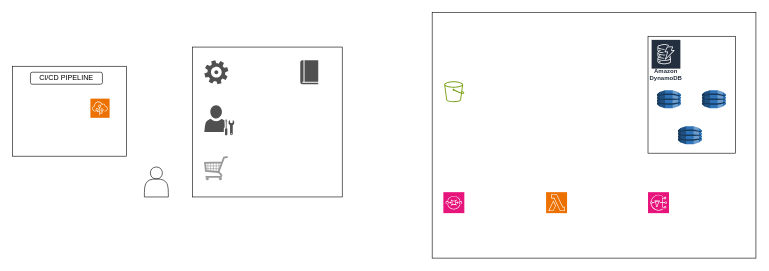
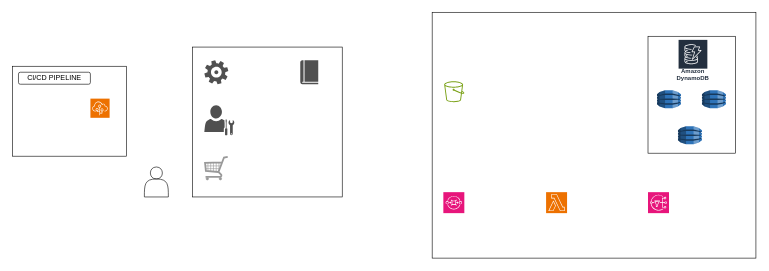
node "Amazon DynamoDB": moved (666, 62) -> (693, 62)
node "CI/CD PIPELINE": moved (66, 78) -> (54, 78)
